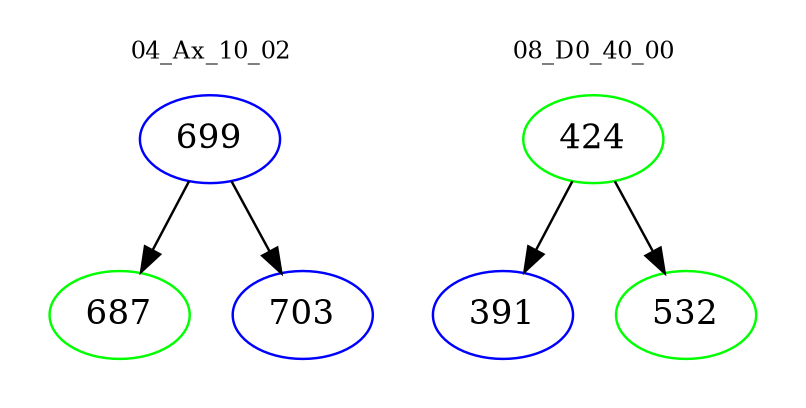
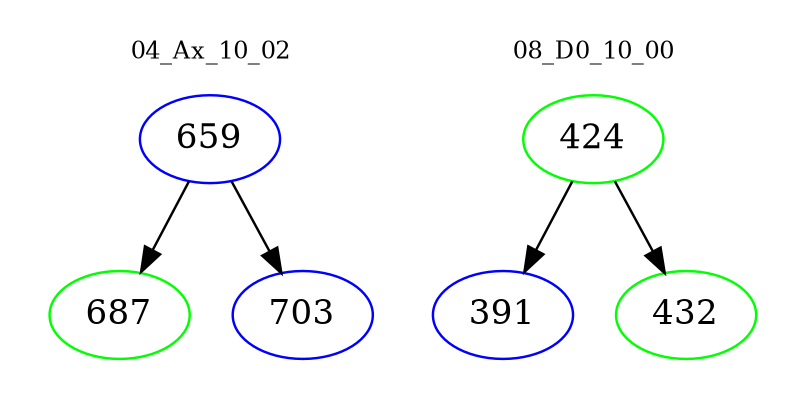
cluster "08_D0_40_00": label "08_D0_40_00" -> "08_D0_10_00"
node "699": label "699" -> "659"
node "532": label "532" -> "432"
